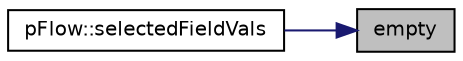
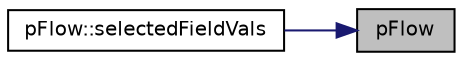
node "empty": label "empty" -> "pFlow"
